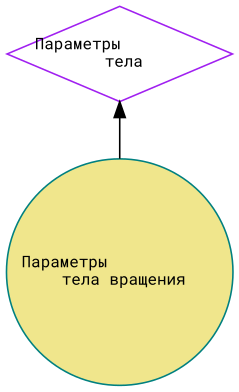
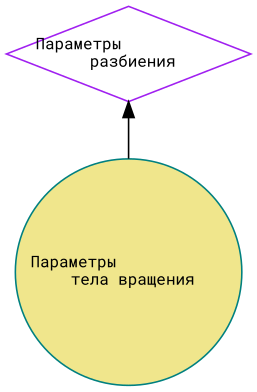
node "Параметры тела": label "Параметры тела" -> "Параметры разбиения"
